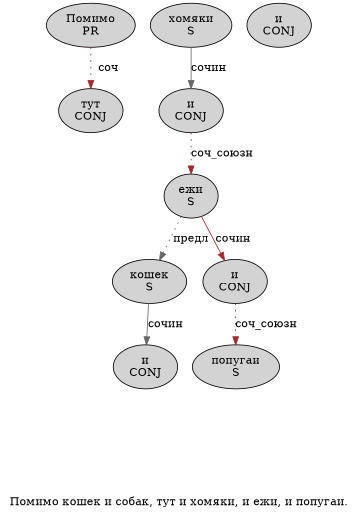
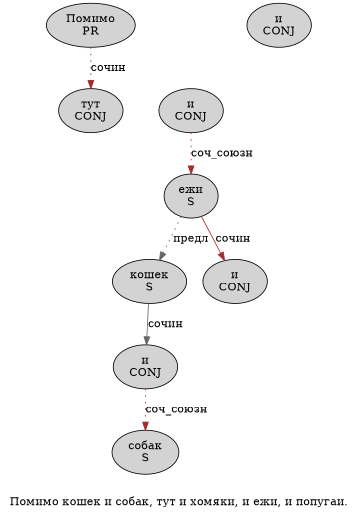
node "хомяки S": removed
edge "Помимо PR" -> "тут CONJ": label "соч" -> "сочин"
node "попугаи S": removed
node "собак S": added
